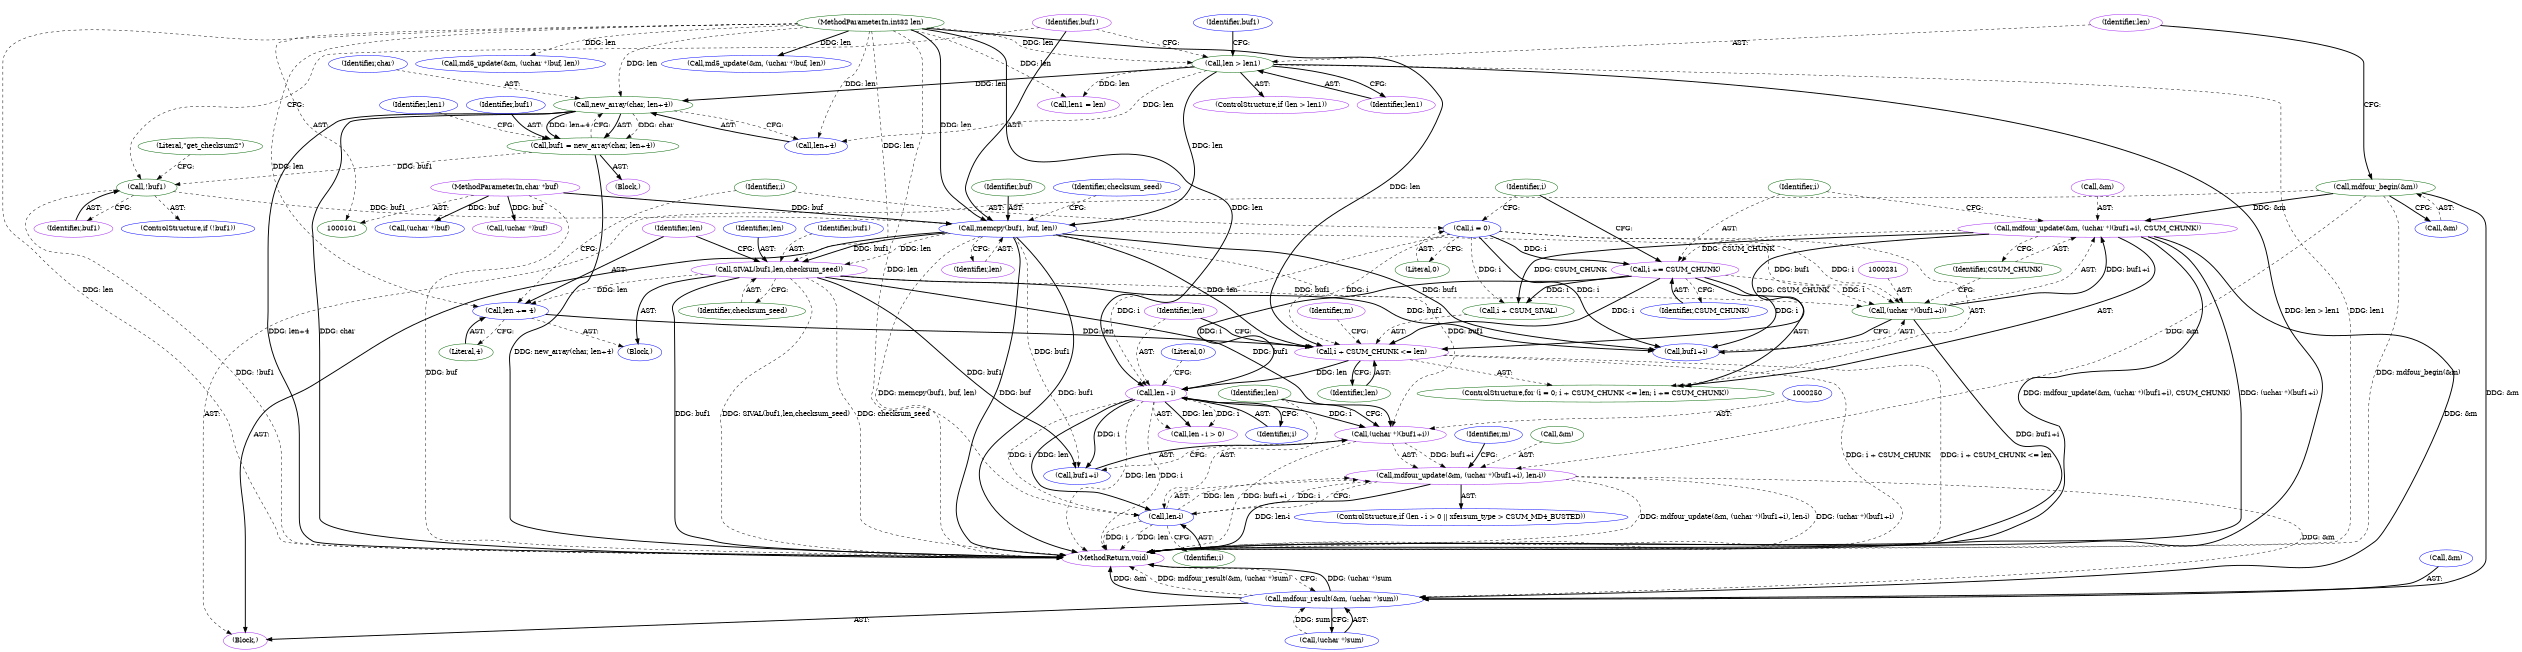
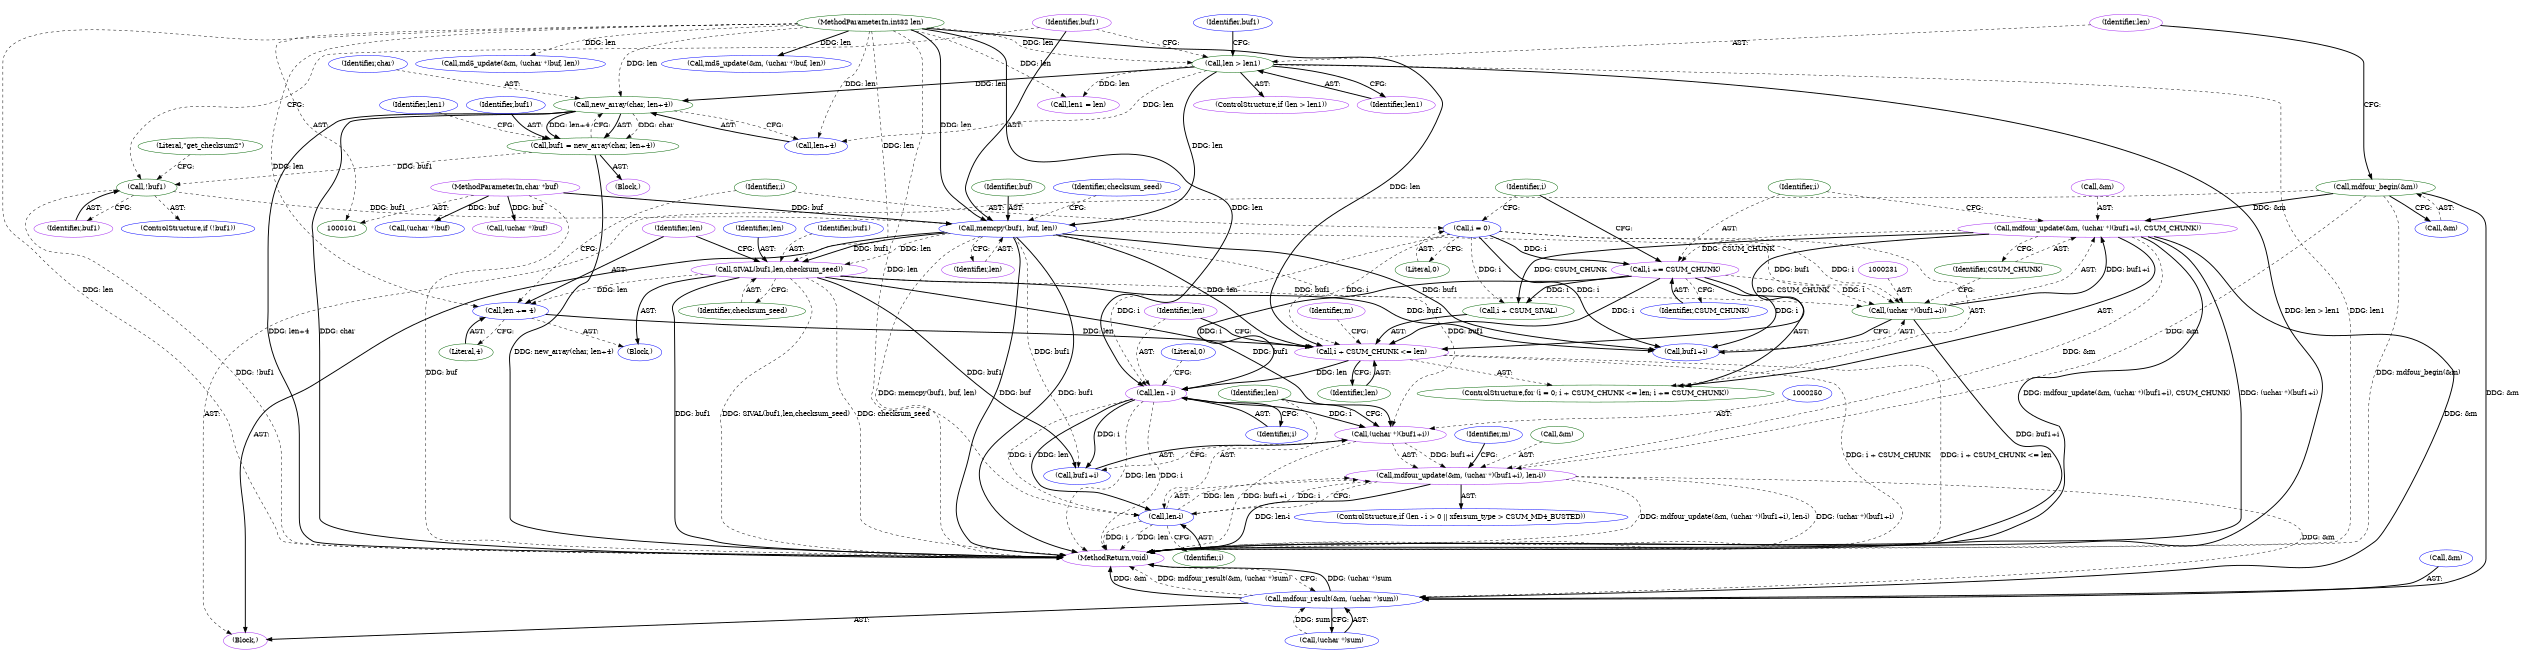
edge "(Call,i + CSUM_SIVAL)" -> "(Call,i + CSUM_CHUNK <= len)": style dashed -> bold
edge "(Call,mdfour_update(&m, (uchar *)(buf1+i), CSUM_CHUNK))" -> "(Call,mdfour_update(&m, (uchar *)(buf1+i), len-i))": added, label "DDG: &m"
node "(Call,len - i > 0)": removed
